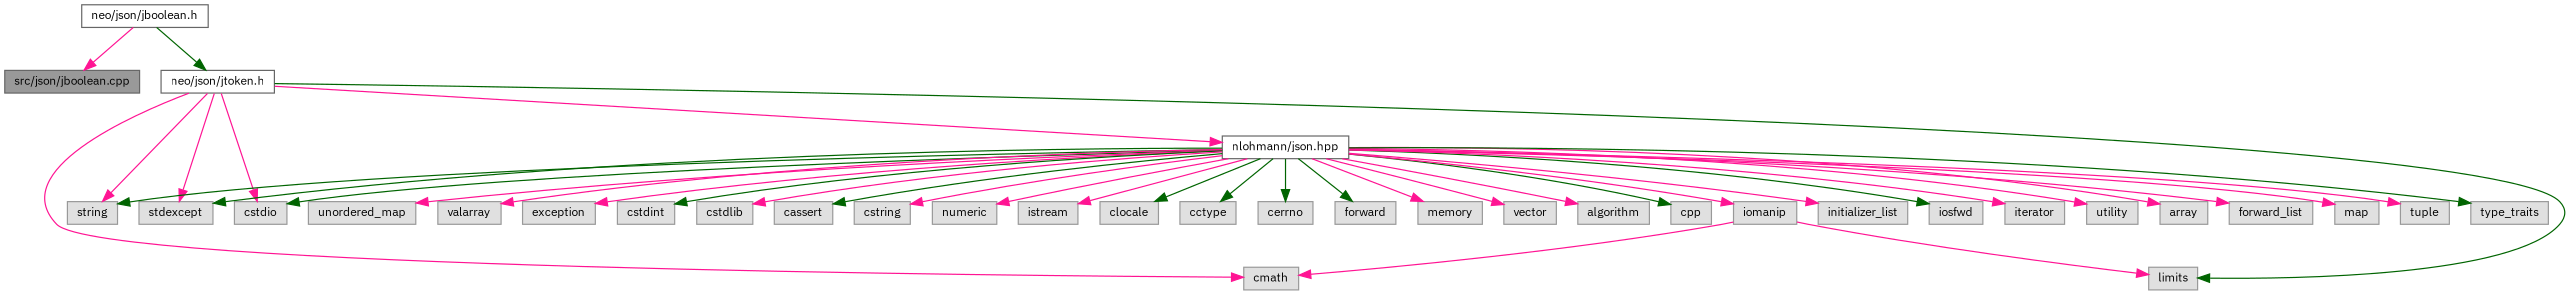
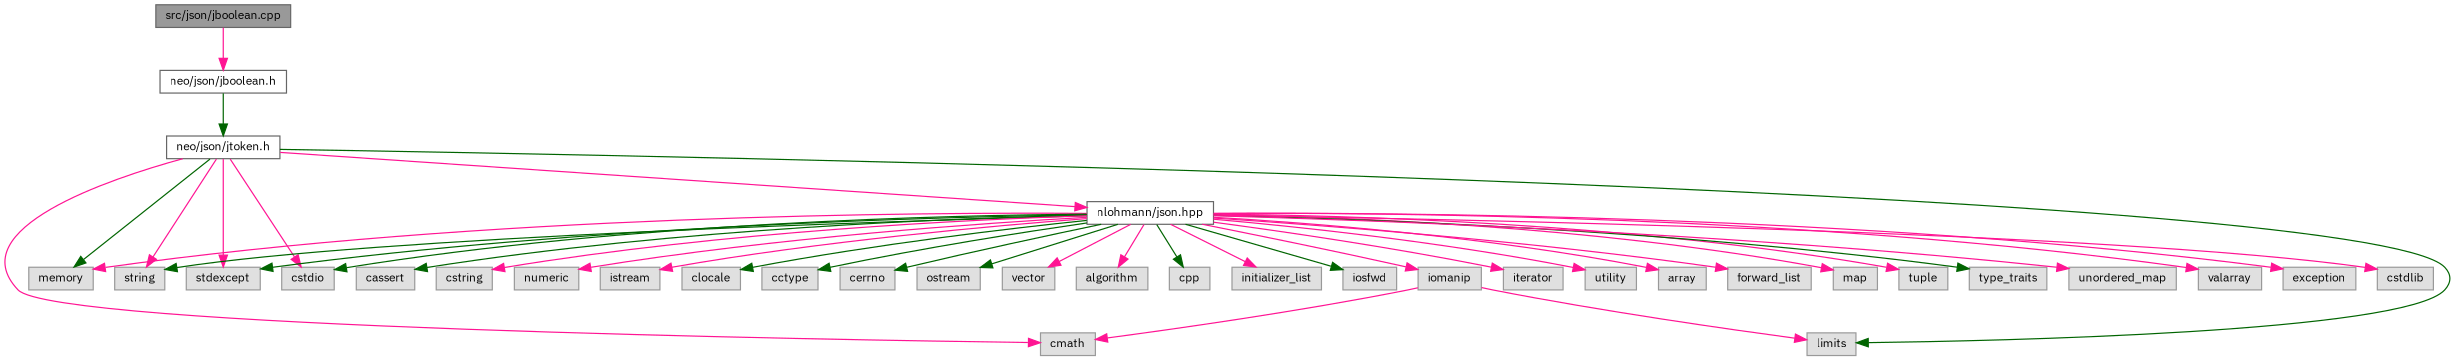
edge "neo/json/jboolean.h" -> "src/json/jboolean.cpp": reversed
edge "neo/json/jtoken.h" -> "memory": added
node "cstdint": removed
node "forward": label "forward" -> "ostream"
